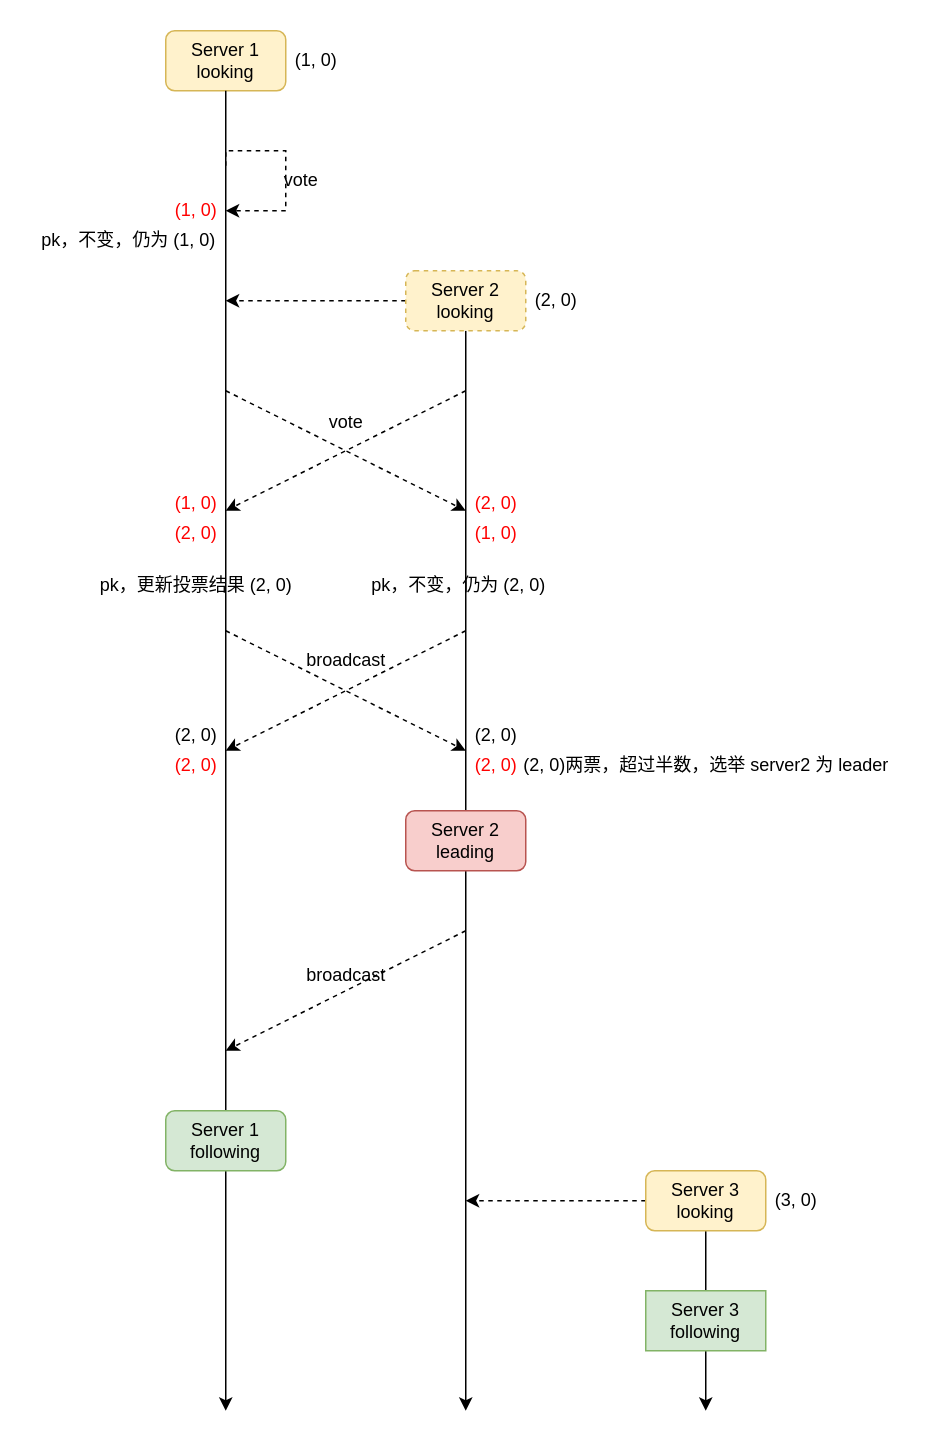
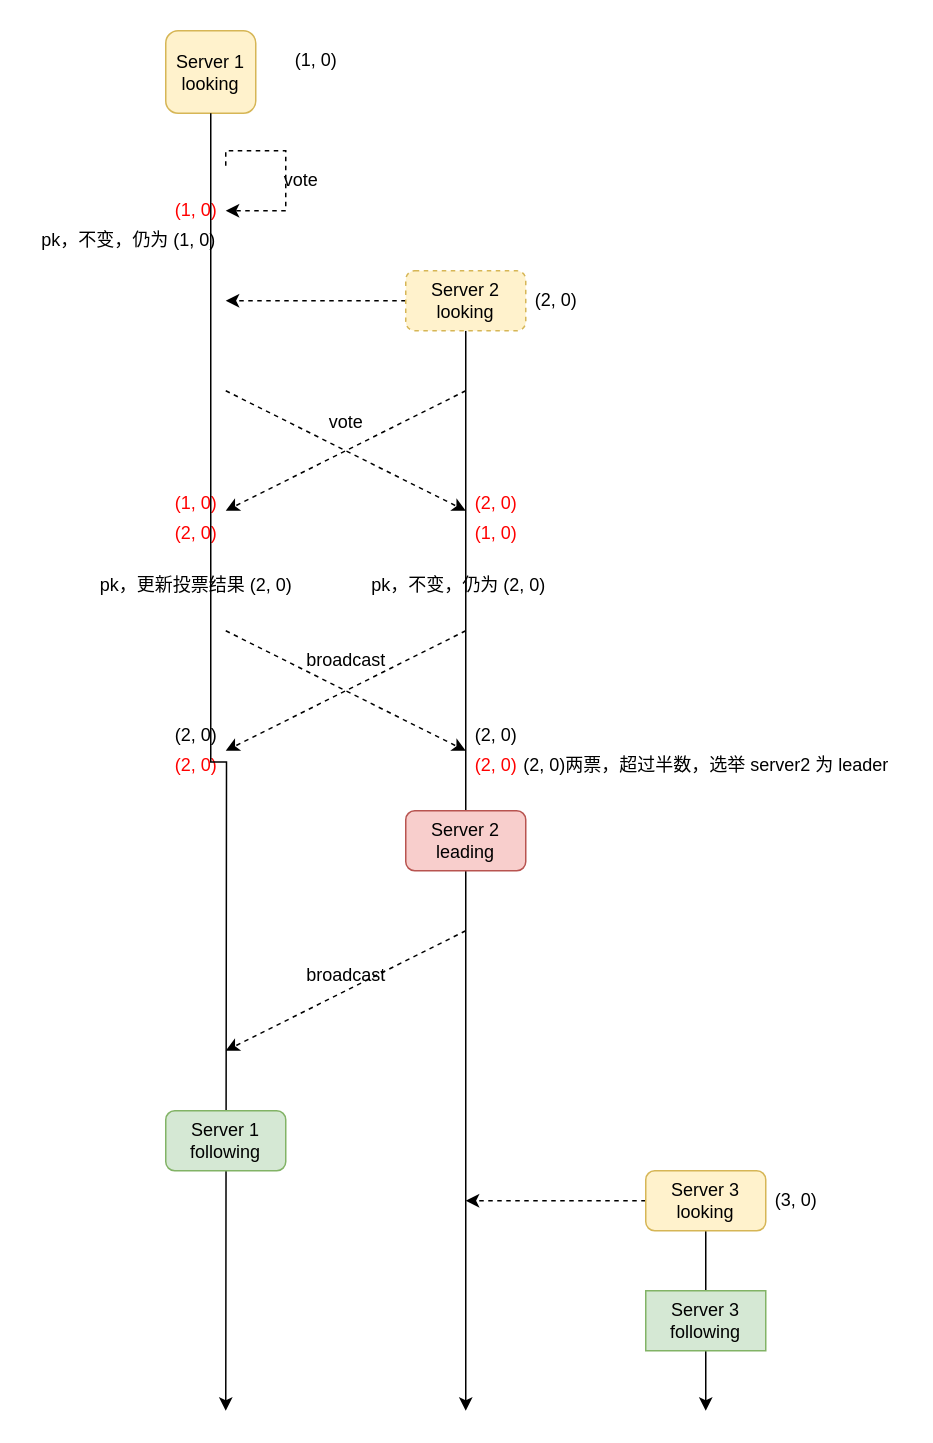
node "Server 1 looking": size 120x60 -> 90x83
